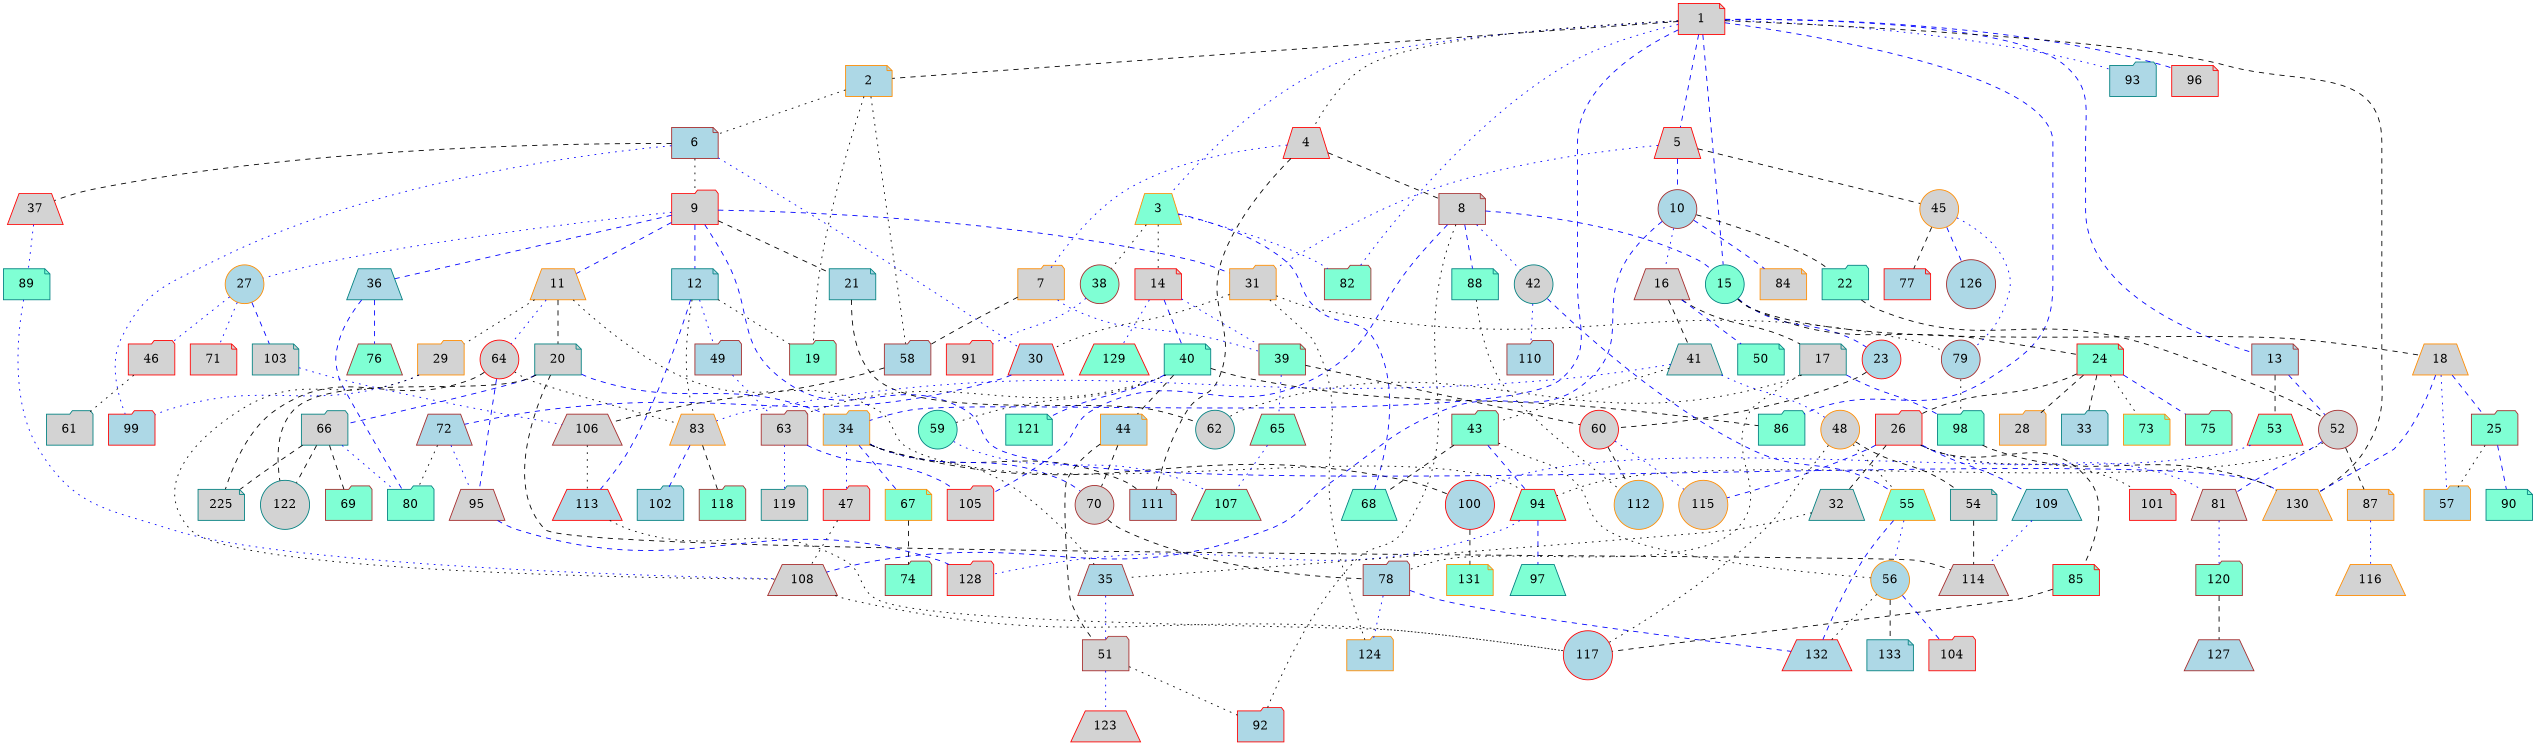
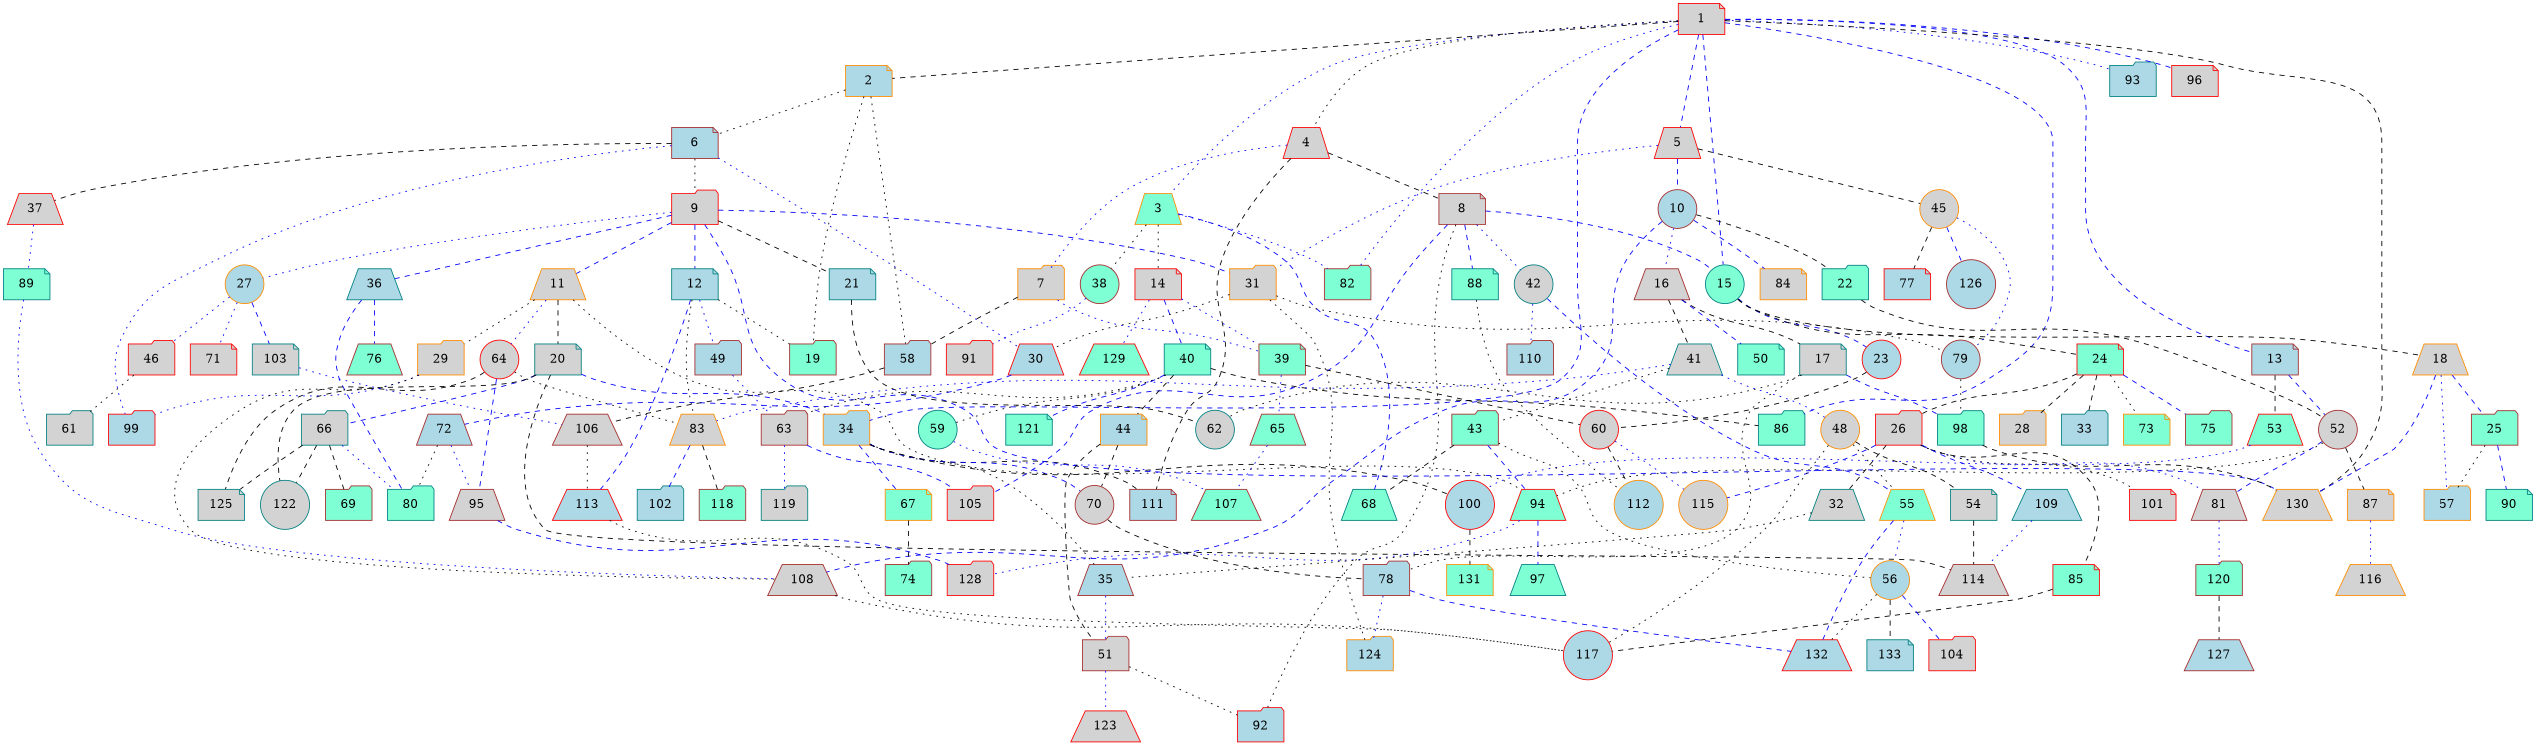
node "225": label "225" -> "125"
node "47": removed
